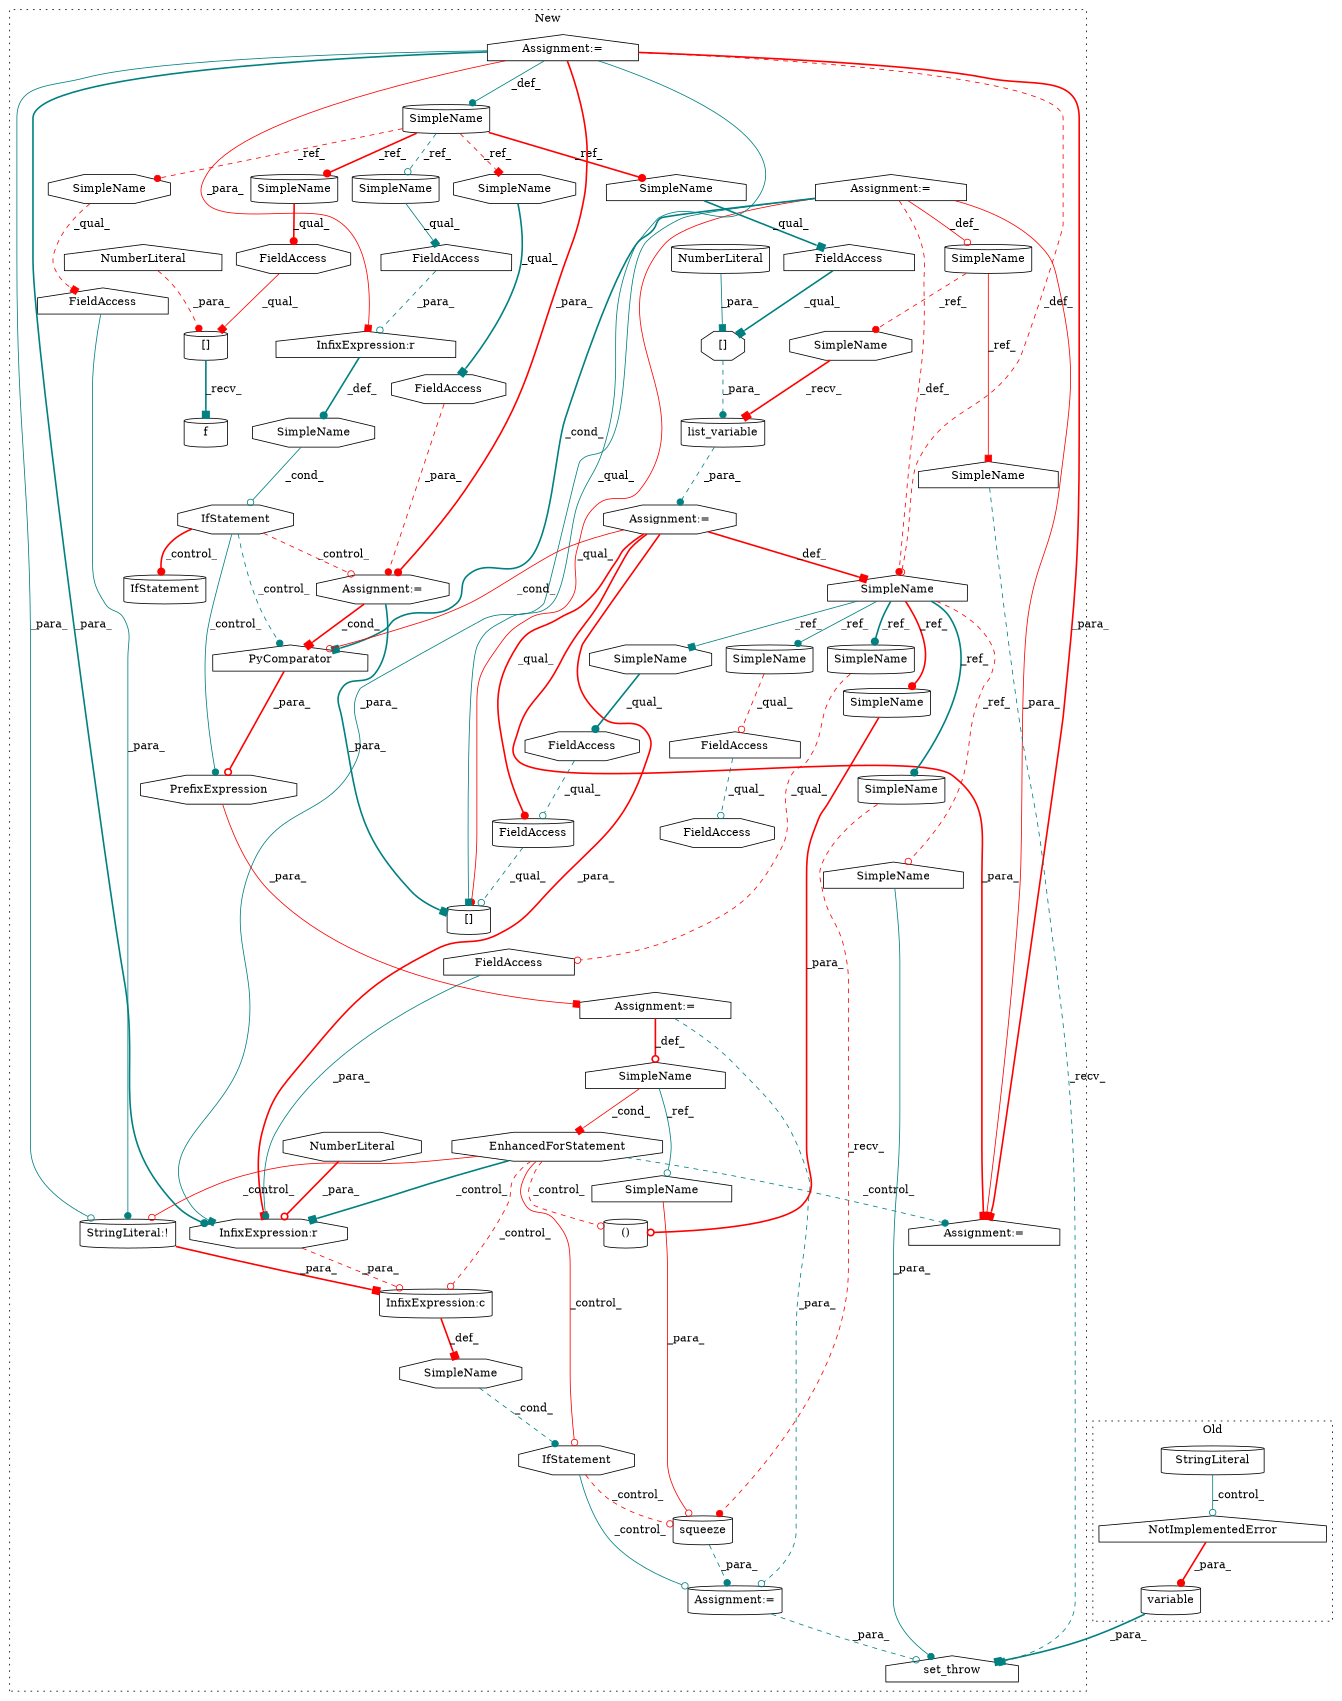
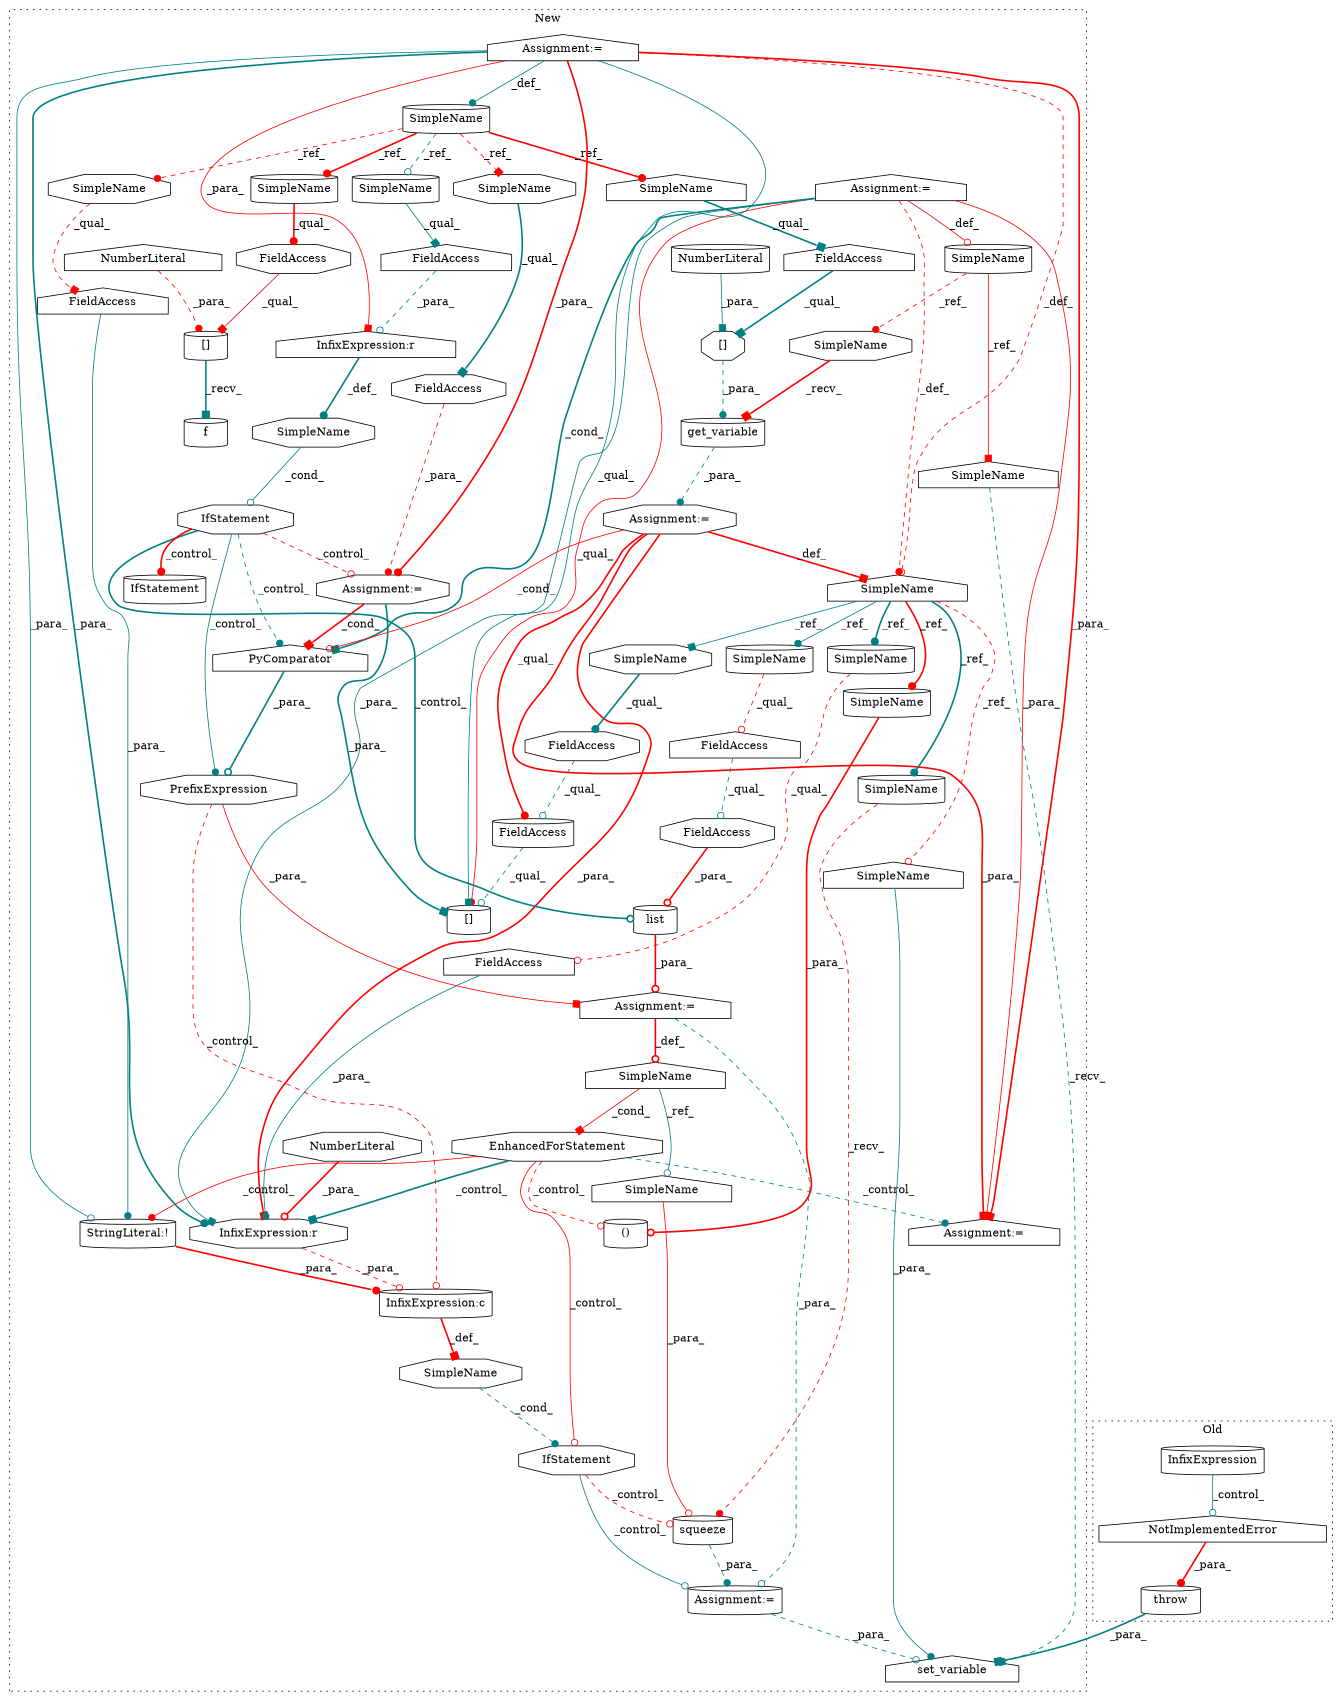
node "list_variable": label "list_variable" -> "get_variable"
edge "PyComparator" -> "PrefixExpression": color red -> teal
node "list": added
edge "EnhancedForStatement" -> "StringLiteral:!": arrowhead odot -> dot
edge "EnhancedForStatement" -> "InfixExpression:c": now "PrefixExpression" -> "InfixExpression:c"
edge "StringLiteral:!" -> "InfixExpression:c": arrowhead box -> dot
node "StringLiteral": label "StringLiteral" -> "InfixExpression"
node "variable": label "variable" -> "throw"
node "set_throw": label "set_throw" -> "set_variable"
